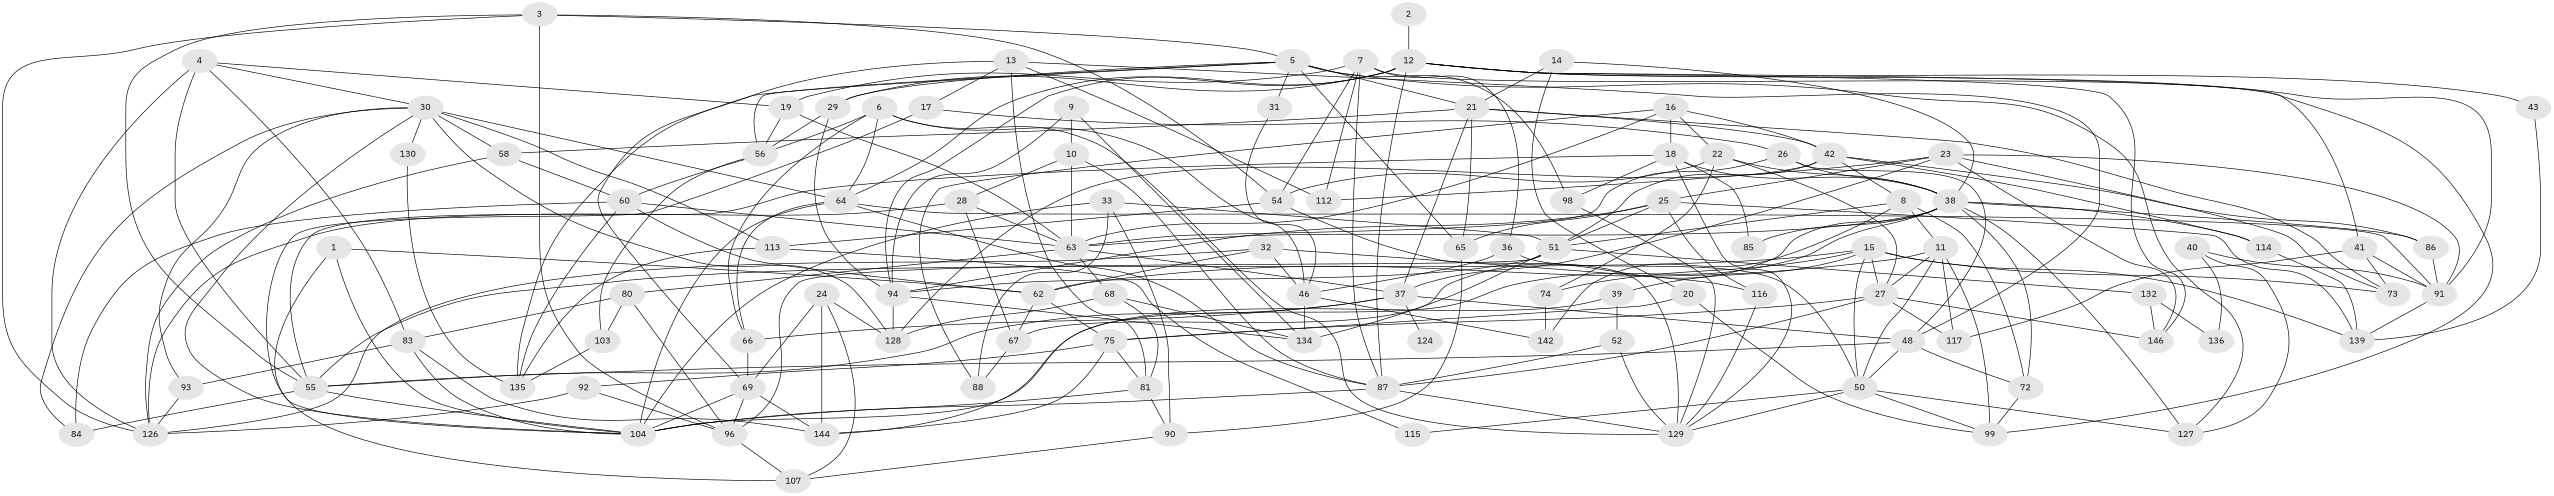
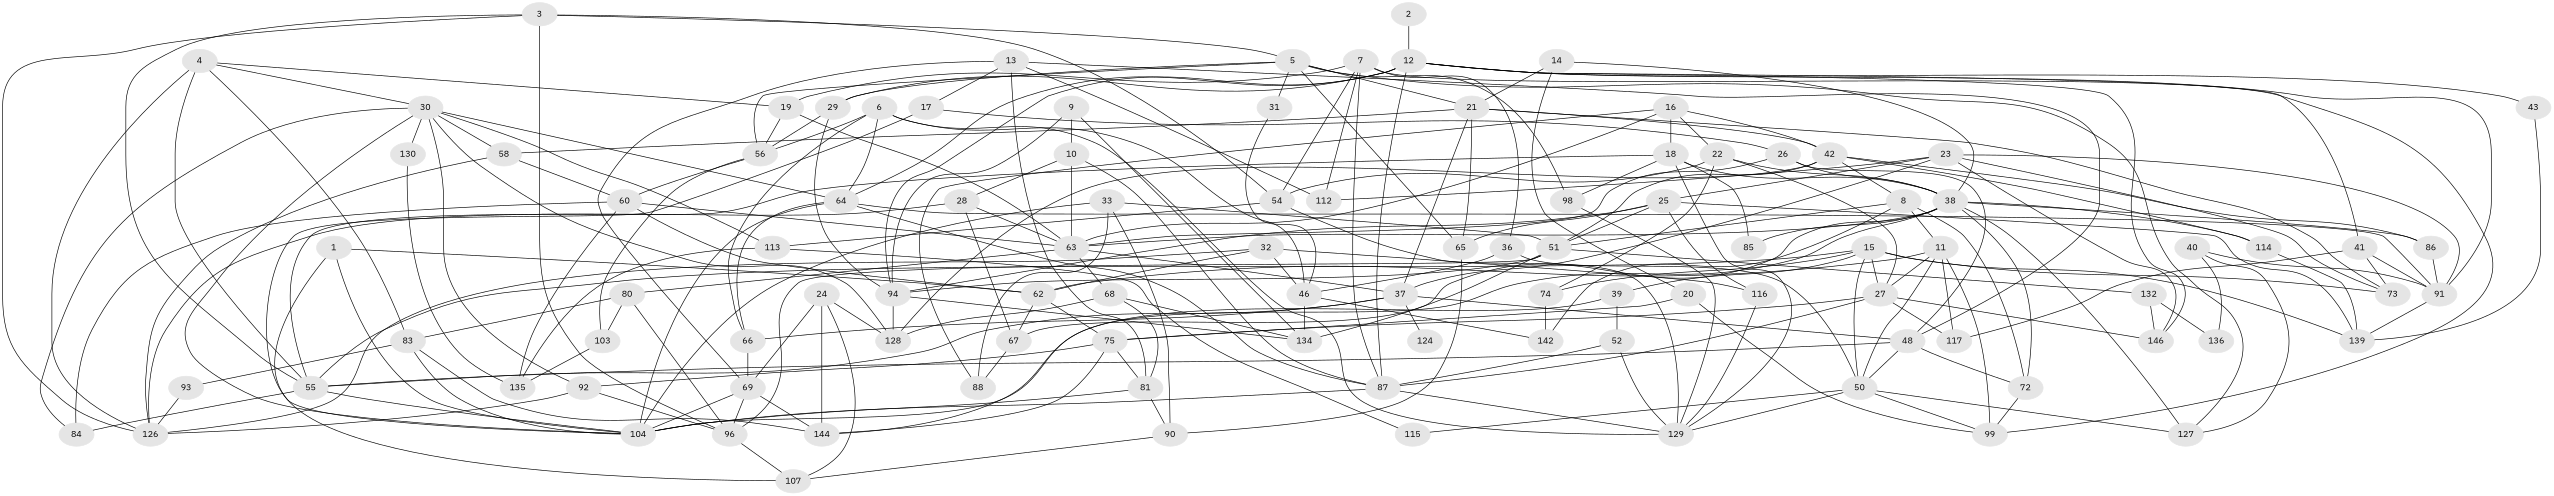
edge "5" -- "135": removed
edge "30" -- "93": now "30" -- "92"
